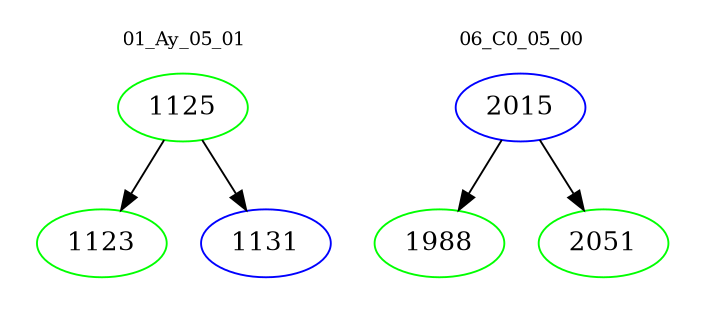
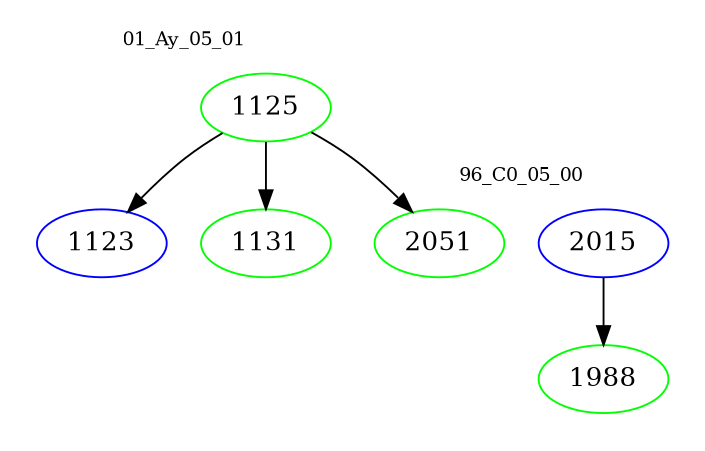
cluster "06_C0_05_00": label "06_C0_05_00" -> "96_C0_05_00"
edge "2015" -> "2051": now "1125" -> "2051"
node "1123": color green -> blue
node "1131": color blue -> green
